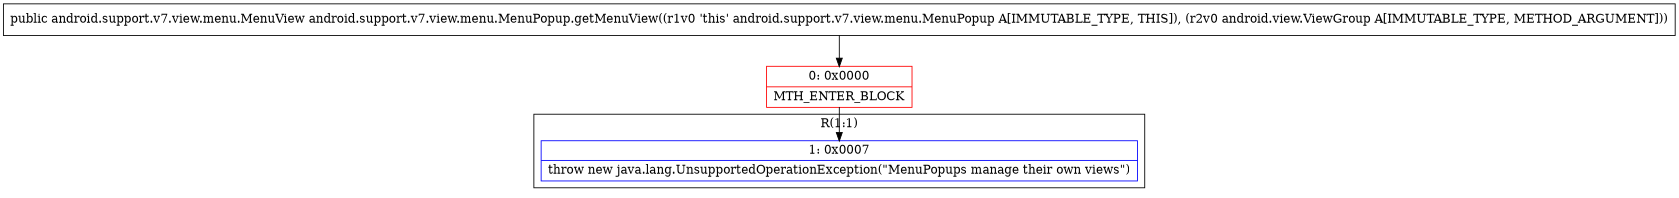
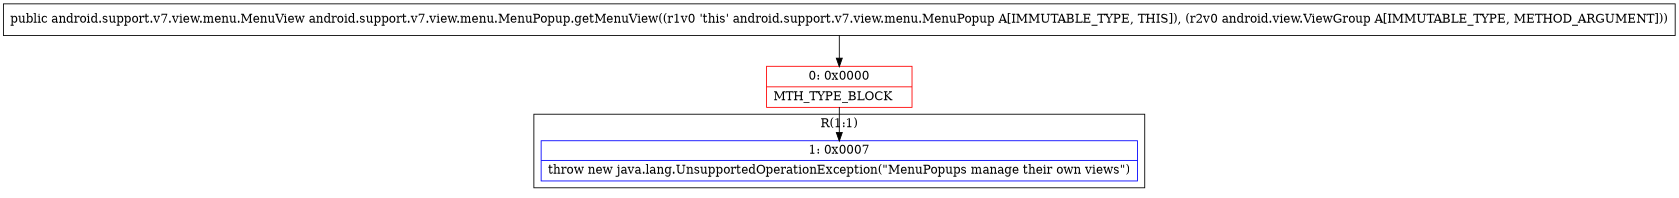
node "0: 0x0000": text "MTH_ENTER_BLOCK" -> "MTH_TYPE_BLOCK"
